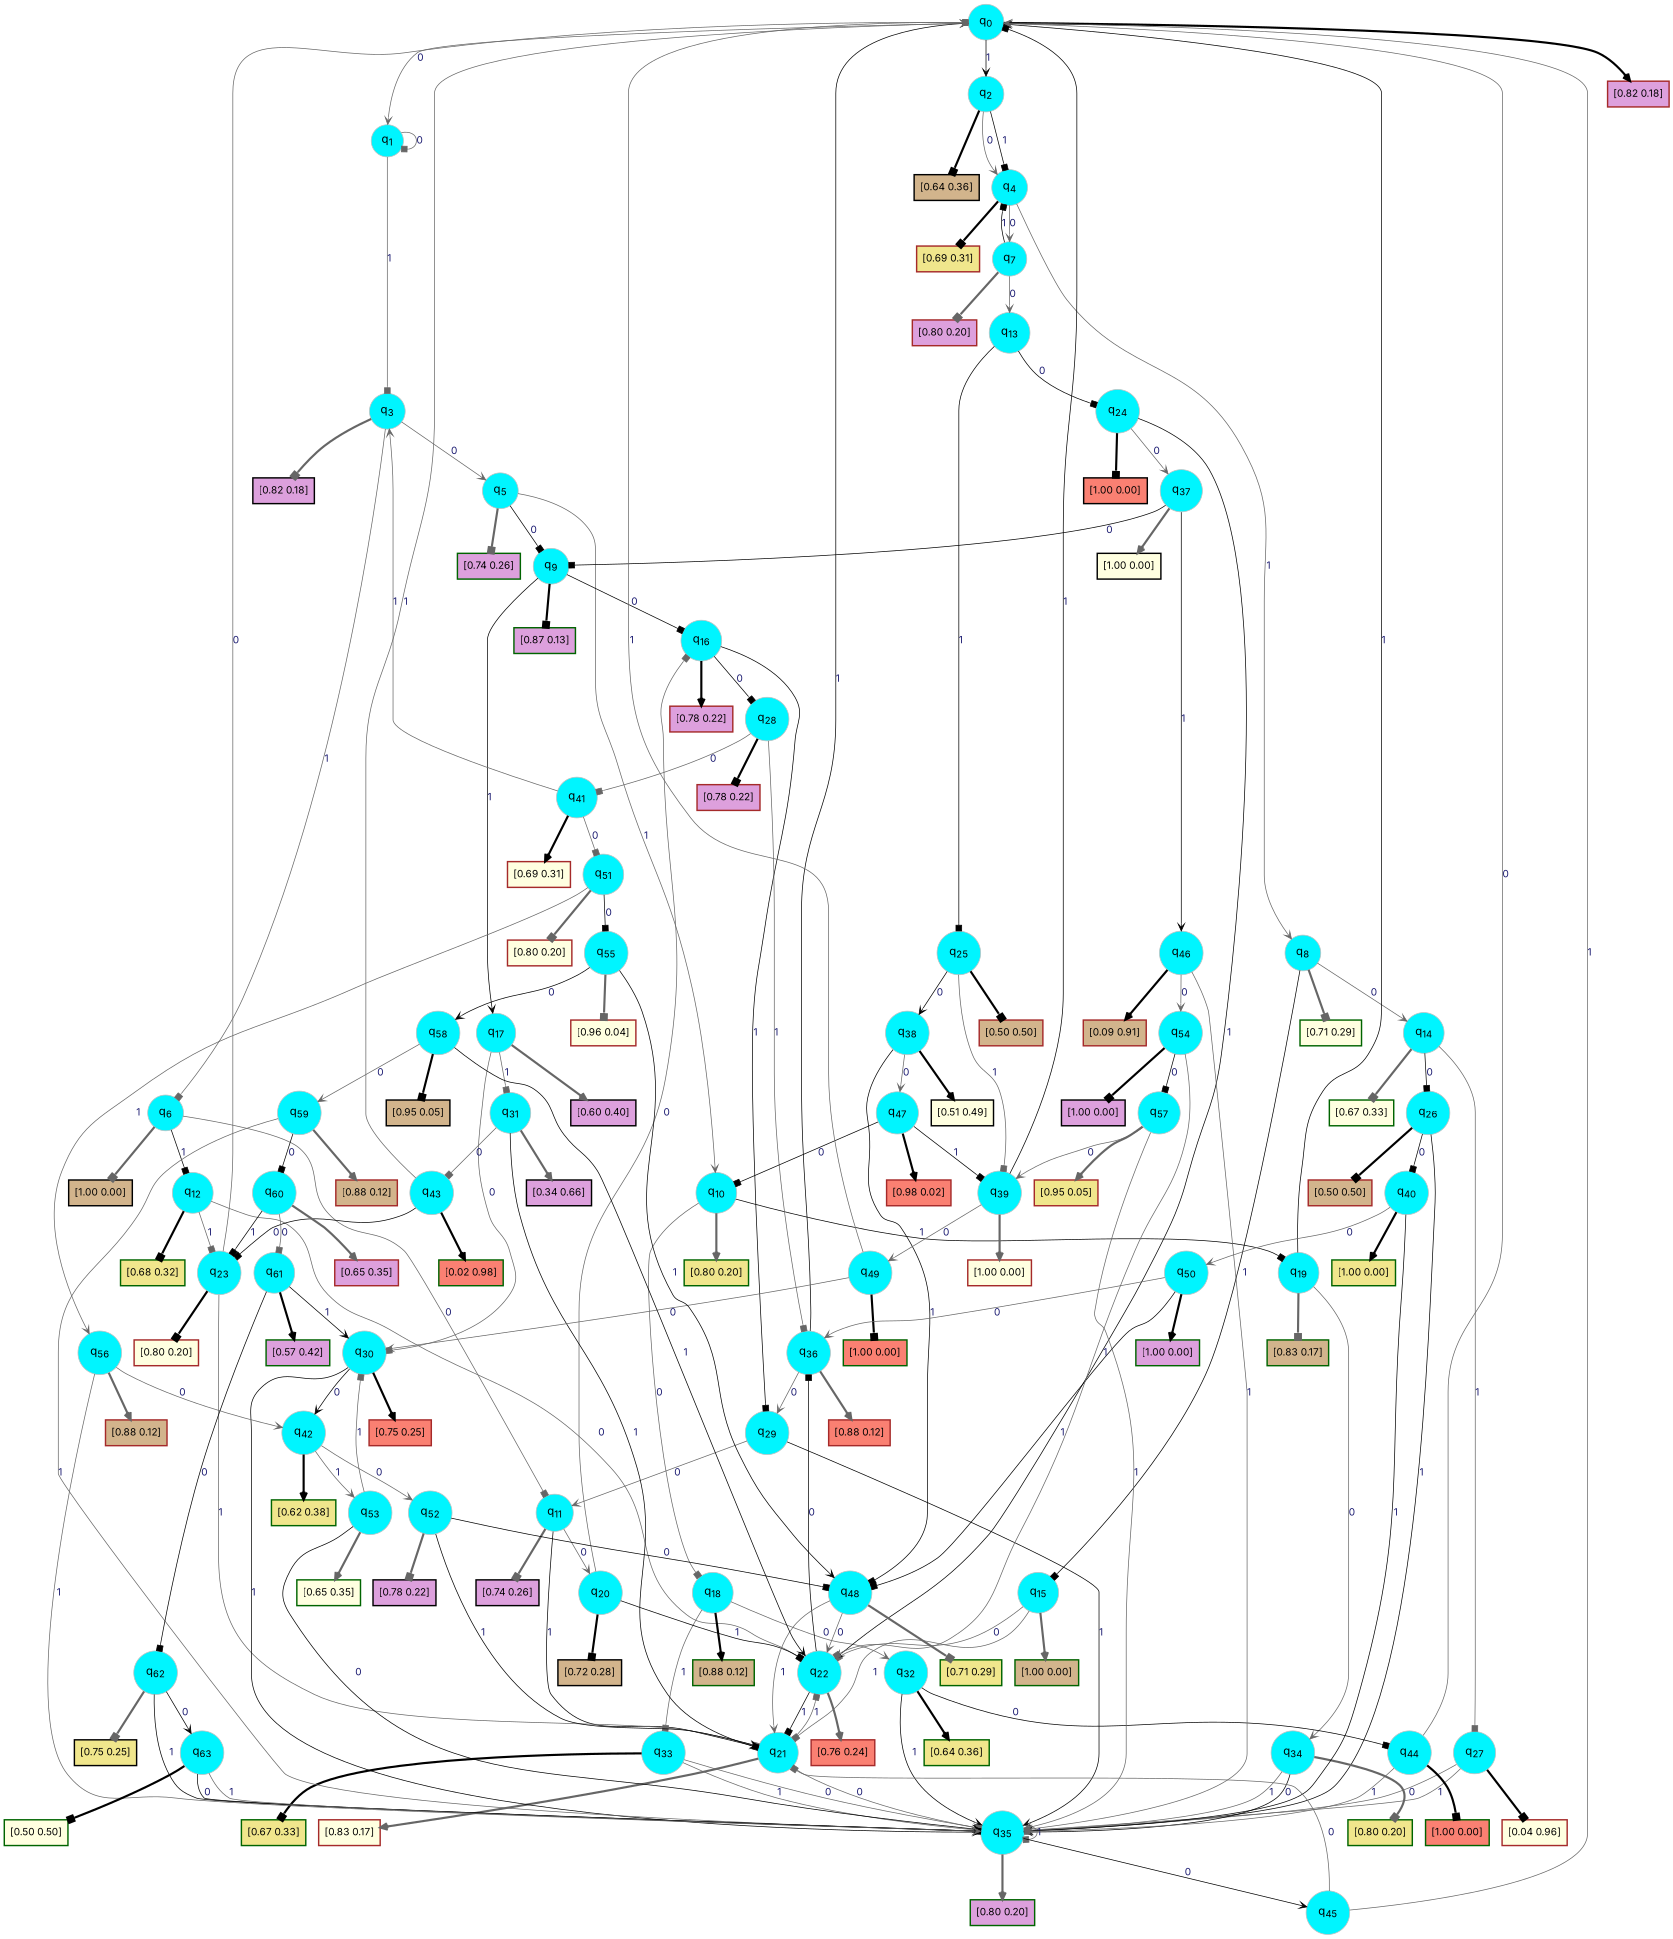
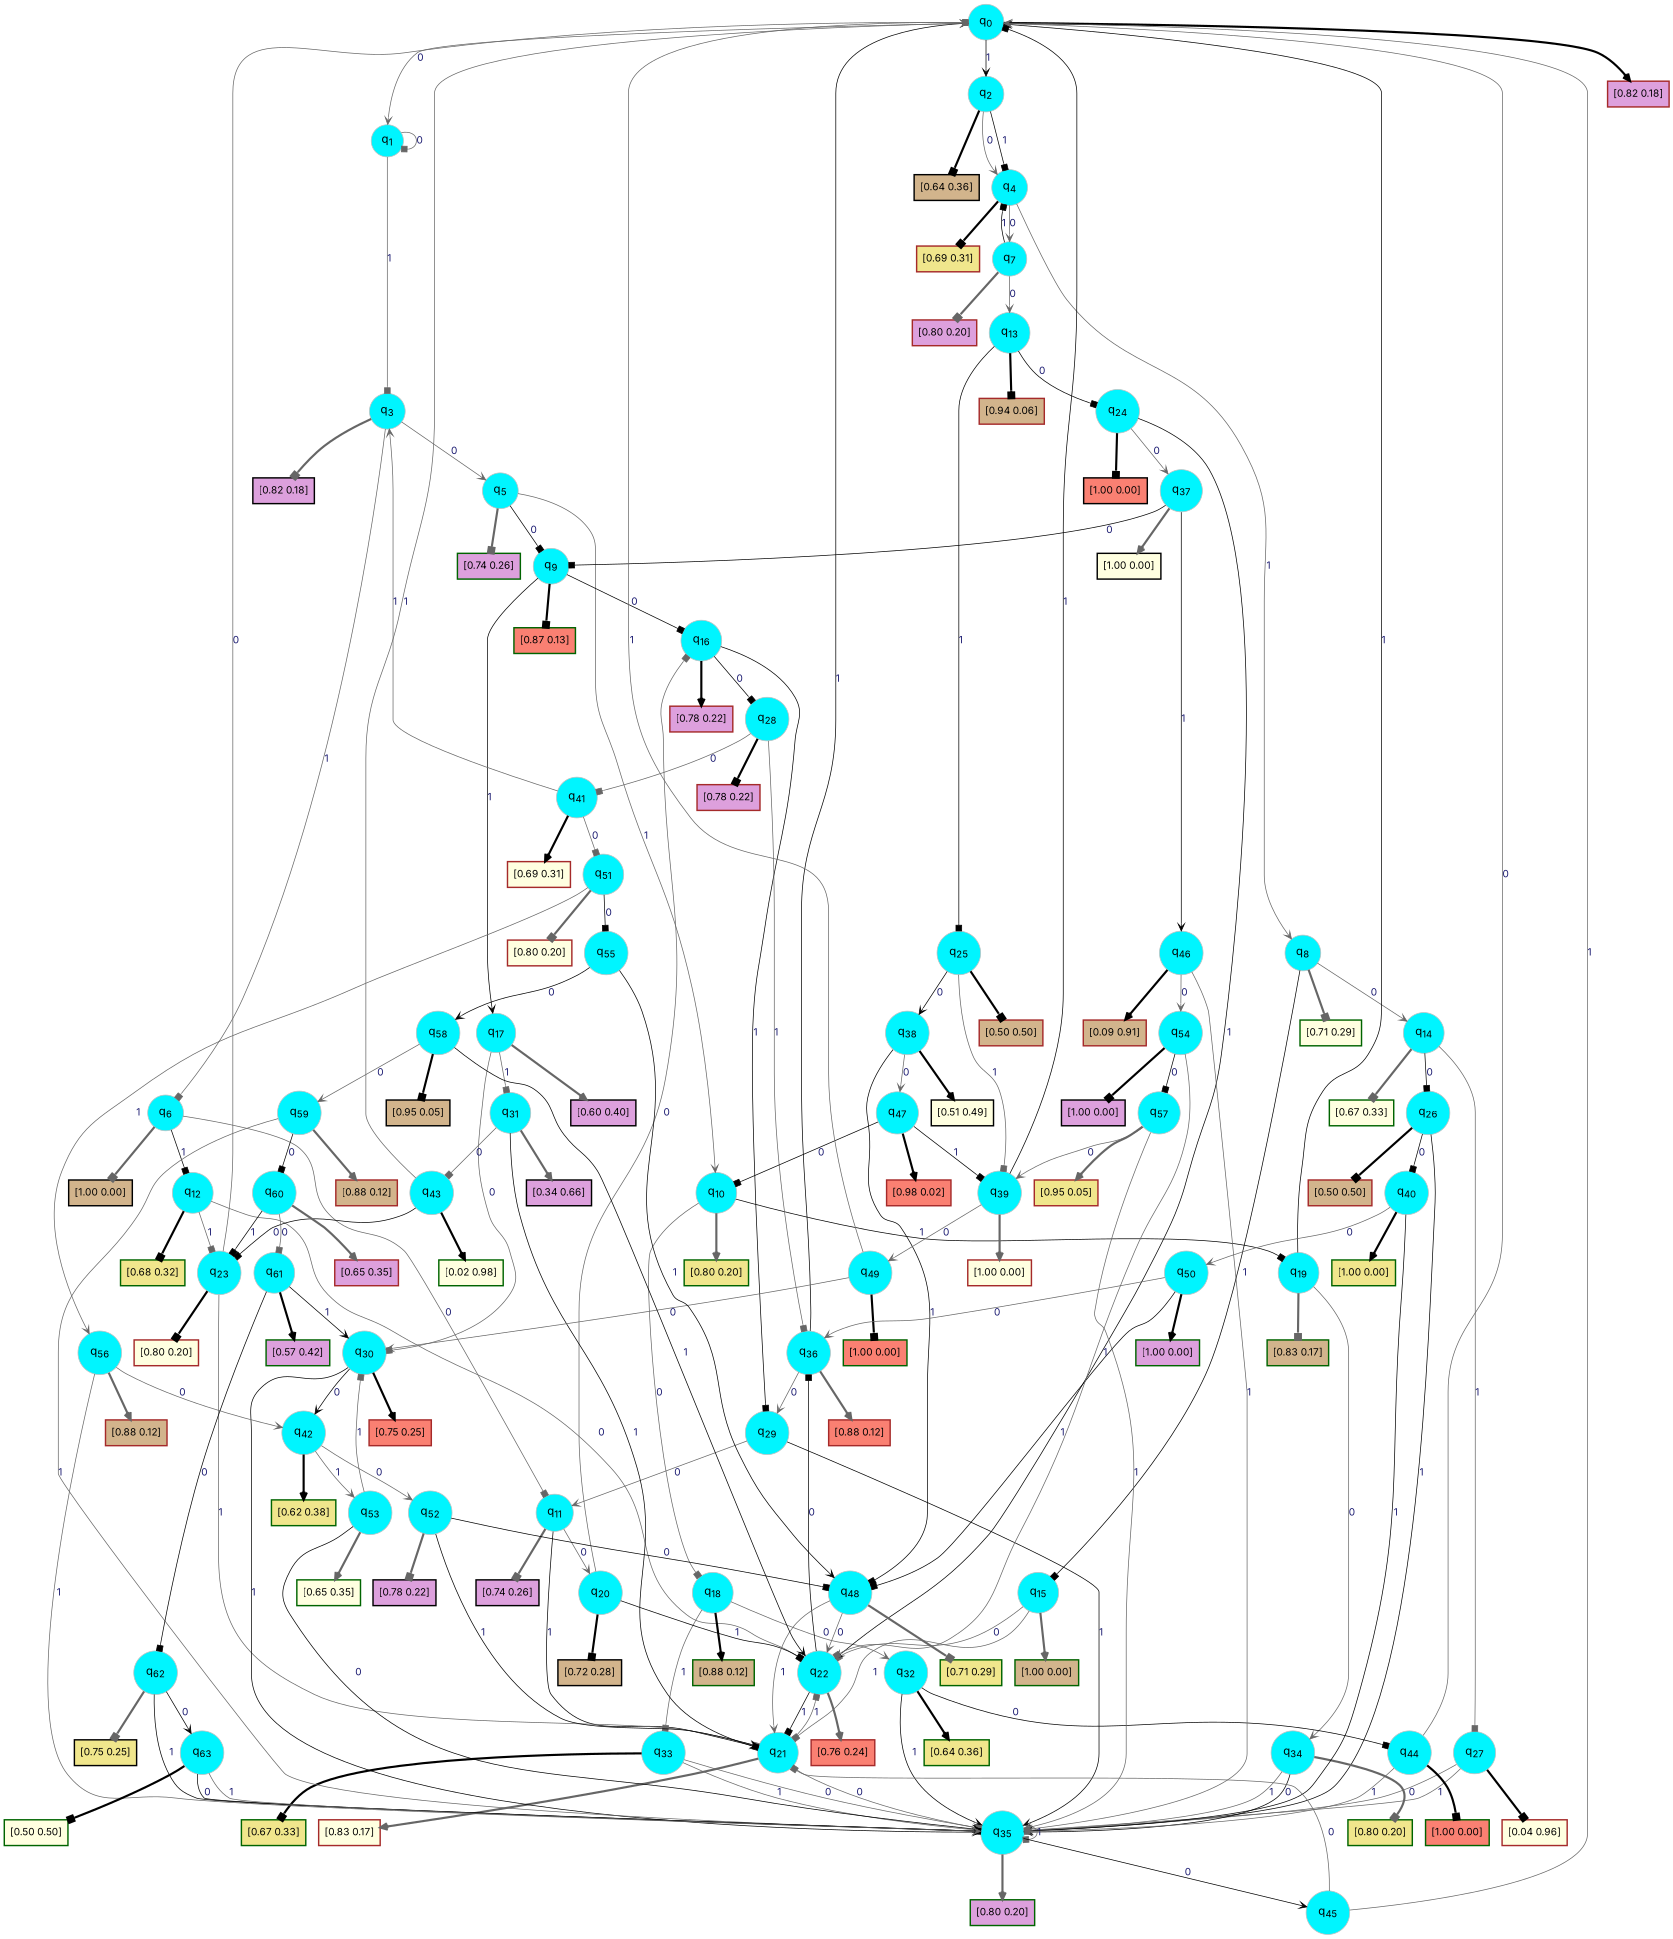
node "[0.94 0.06]": added
node "[0.87 0.13]": fillcolor plum -> salmon
node "[0.96 0.04]": removed
node "[0.02 0.98]": fillcolor salmon -> lightyellow
